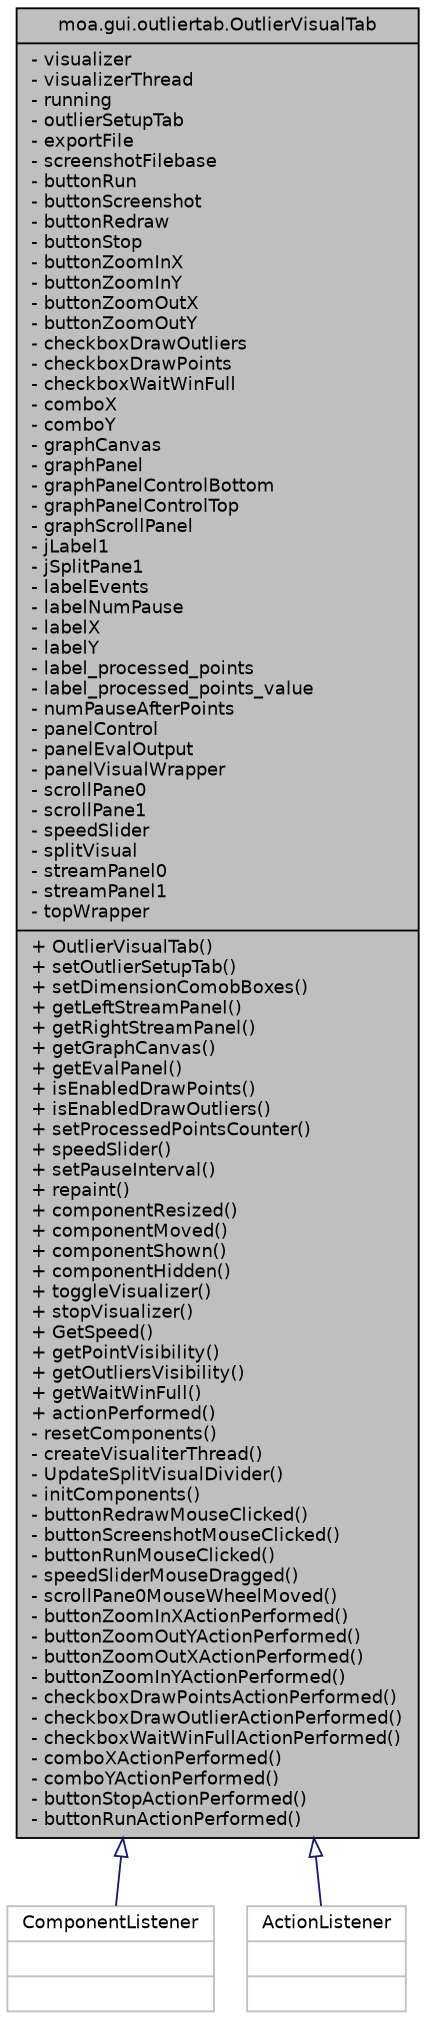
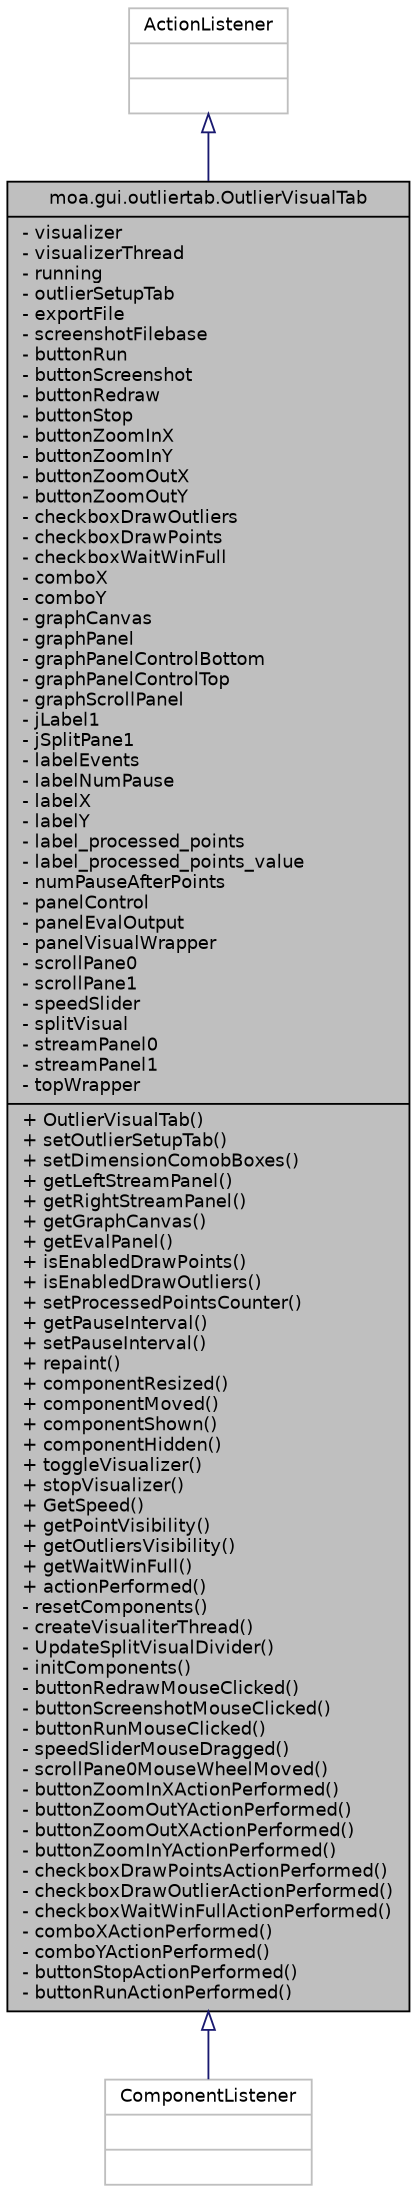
node "moa.gui.outliertab.OutlierVisualTab": text "+ speedSlider()" -> "+ getPauseInterval()"
edge "ActionListener" -> "moa.gui.outliertab.OutlierVisualTab": reversed
